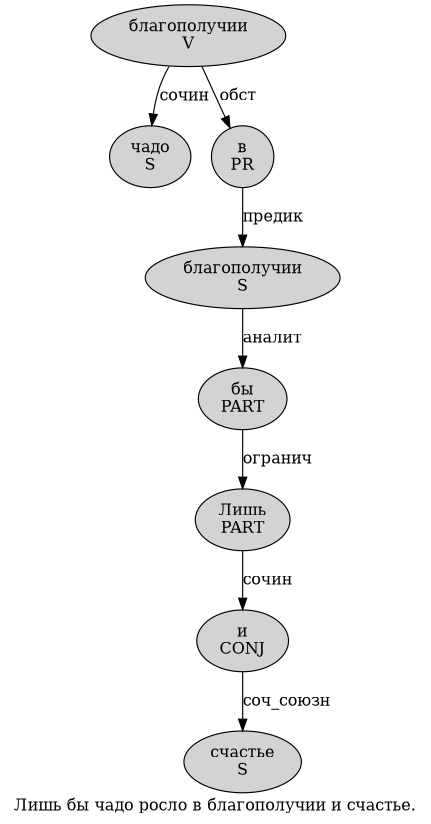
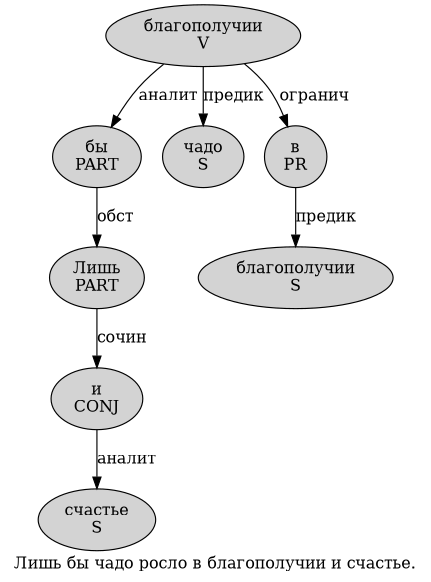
edge "благополучии V" -> "чадо S": label "сочин" -> "предик"
edge "благополучии V" -> "в PR": label "обст" -> "огранич"
edge "благополучии S" -> "бы PART": now "благополучии V" -> "бы PART"
edge "бы PART" -> "Лишь PART": label "огранич" -> "обст"
edge "и CONJ" -> "счастье S": label "соч_союзн" -> "аналит"
